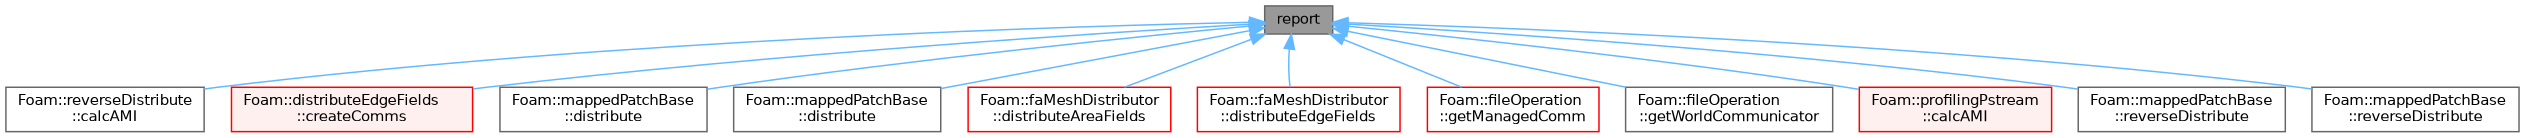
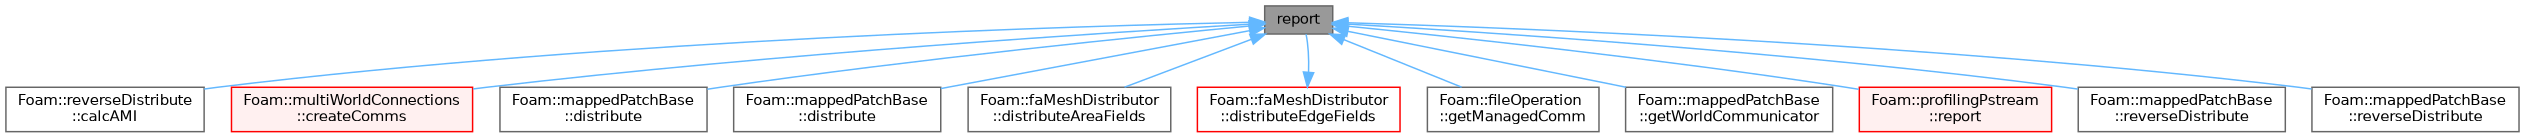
edge "Foam::faMeshDistributor ::distributeEdgeFields" -> "report": reversed
node "Foam::distributeEdgeFields ::createComms": label "Foam::distributeEdgeFields ::createComms" -> "Foam::multiWorldConnections ::createComms"
node "Foam::faMeshDistributor ::distributeAreaFields": color red -> grey40
node "Foam::fileOperation ::getManagedComm": color red -> grey40
node "Foam::fileOperation ::getWorldCommunicator": label "Foam::fileOperation ::getWorldCommunicator" -> "Foam::mappedPatchBase ::getWorldCommunicator"
node "Foam::profilingPstream ::calcAMI": label "Foam::profilingPstream ::calcAMI" -> "Foam::profilingPstream ::report"
